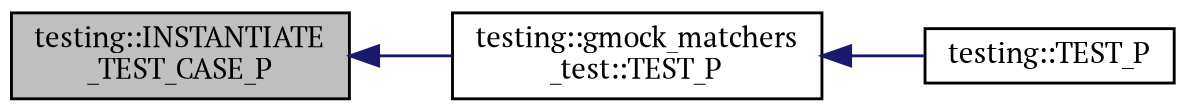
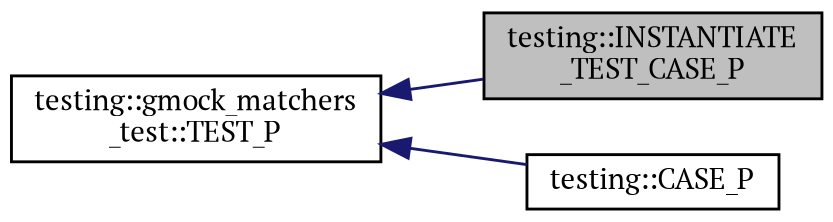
edge "testing::gmock_matchers _test::TEST_P" -> "testing::INSTANTIATE _TEST_CASE_P": reversed
node "testing::TEST_P": label "testing::TEST_P" -> "testing::CASE_P"
